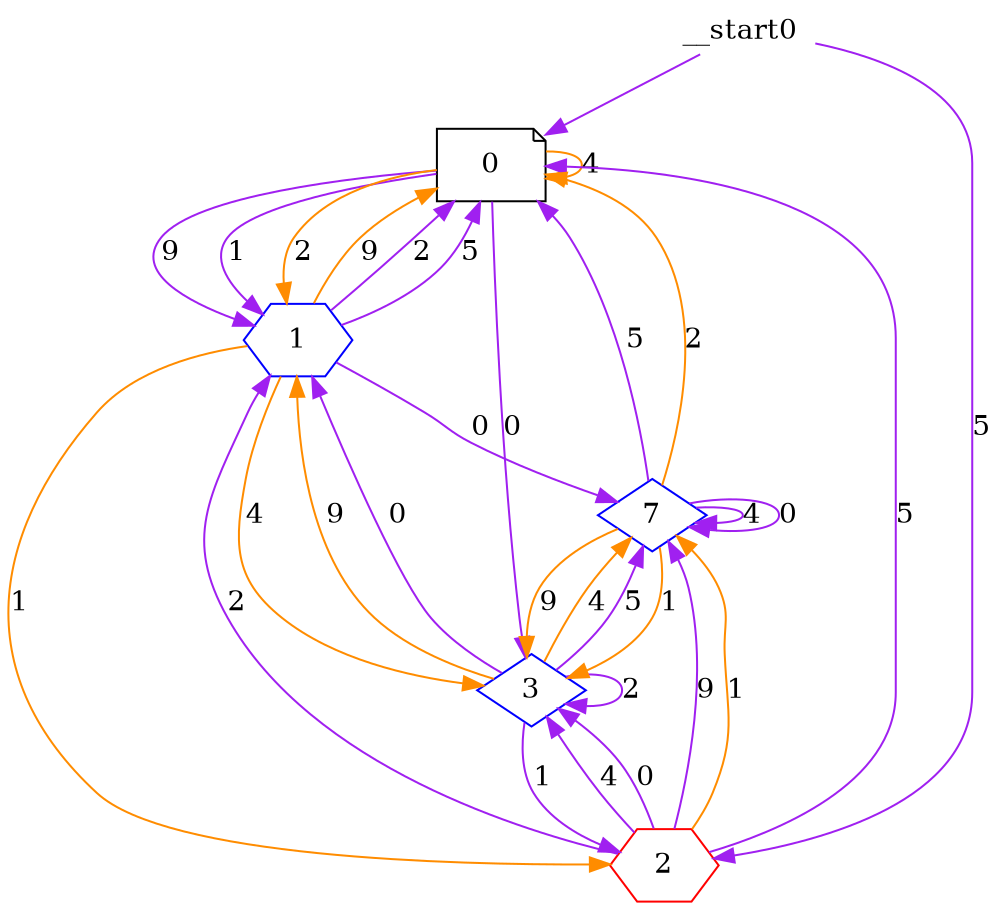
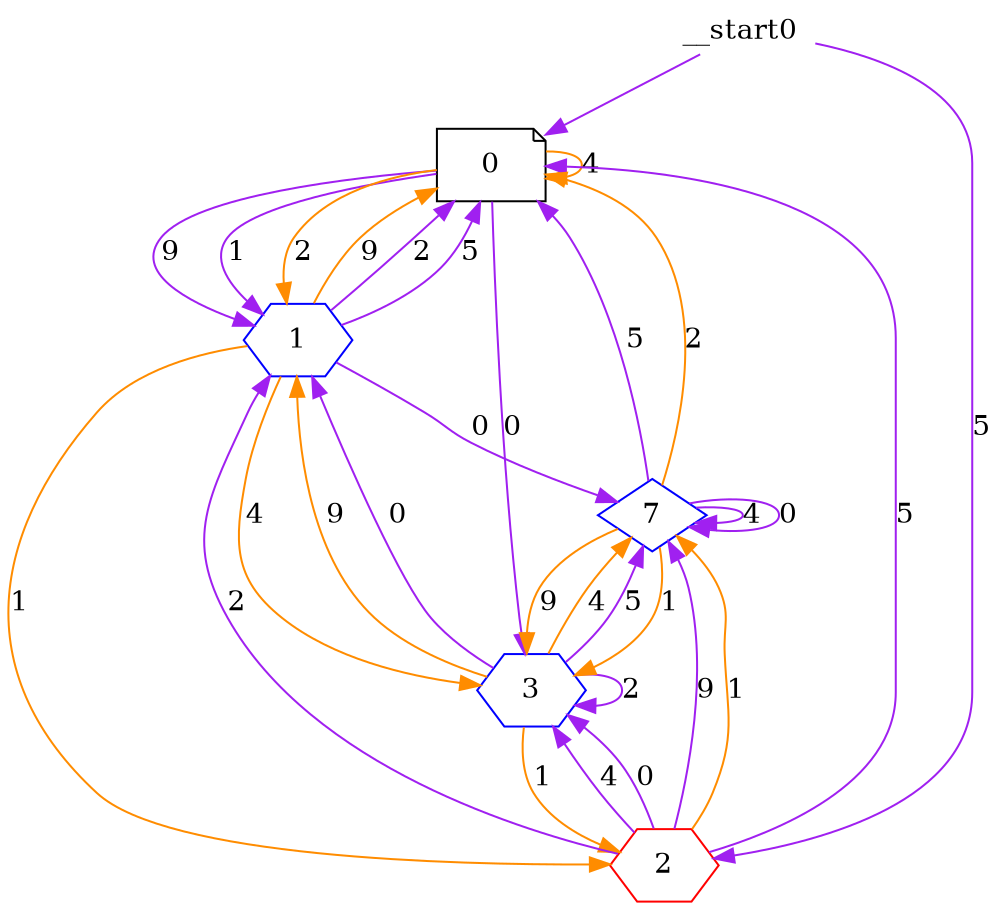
node "3": shape diamond -> hexagon
edge "3" -> "2": color purple -> darkorange
